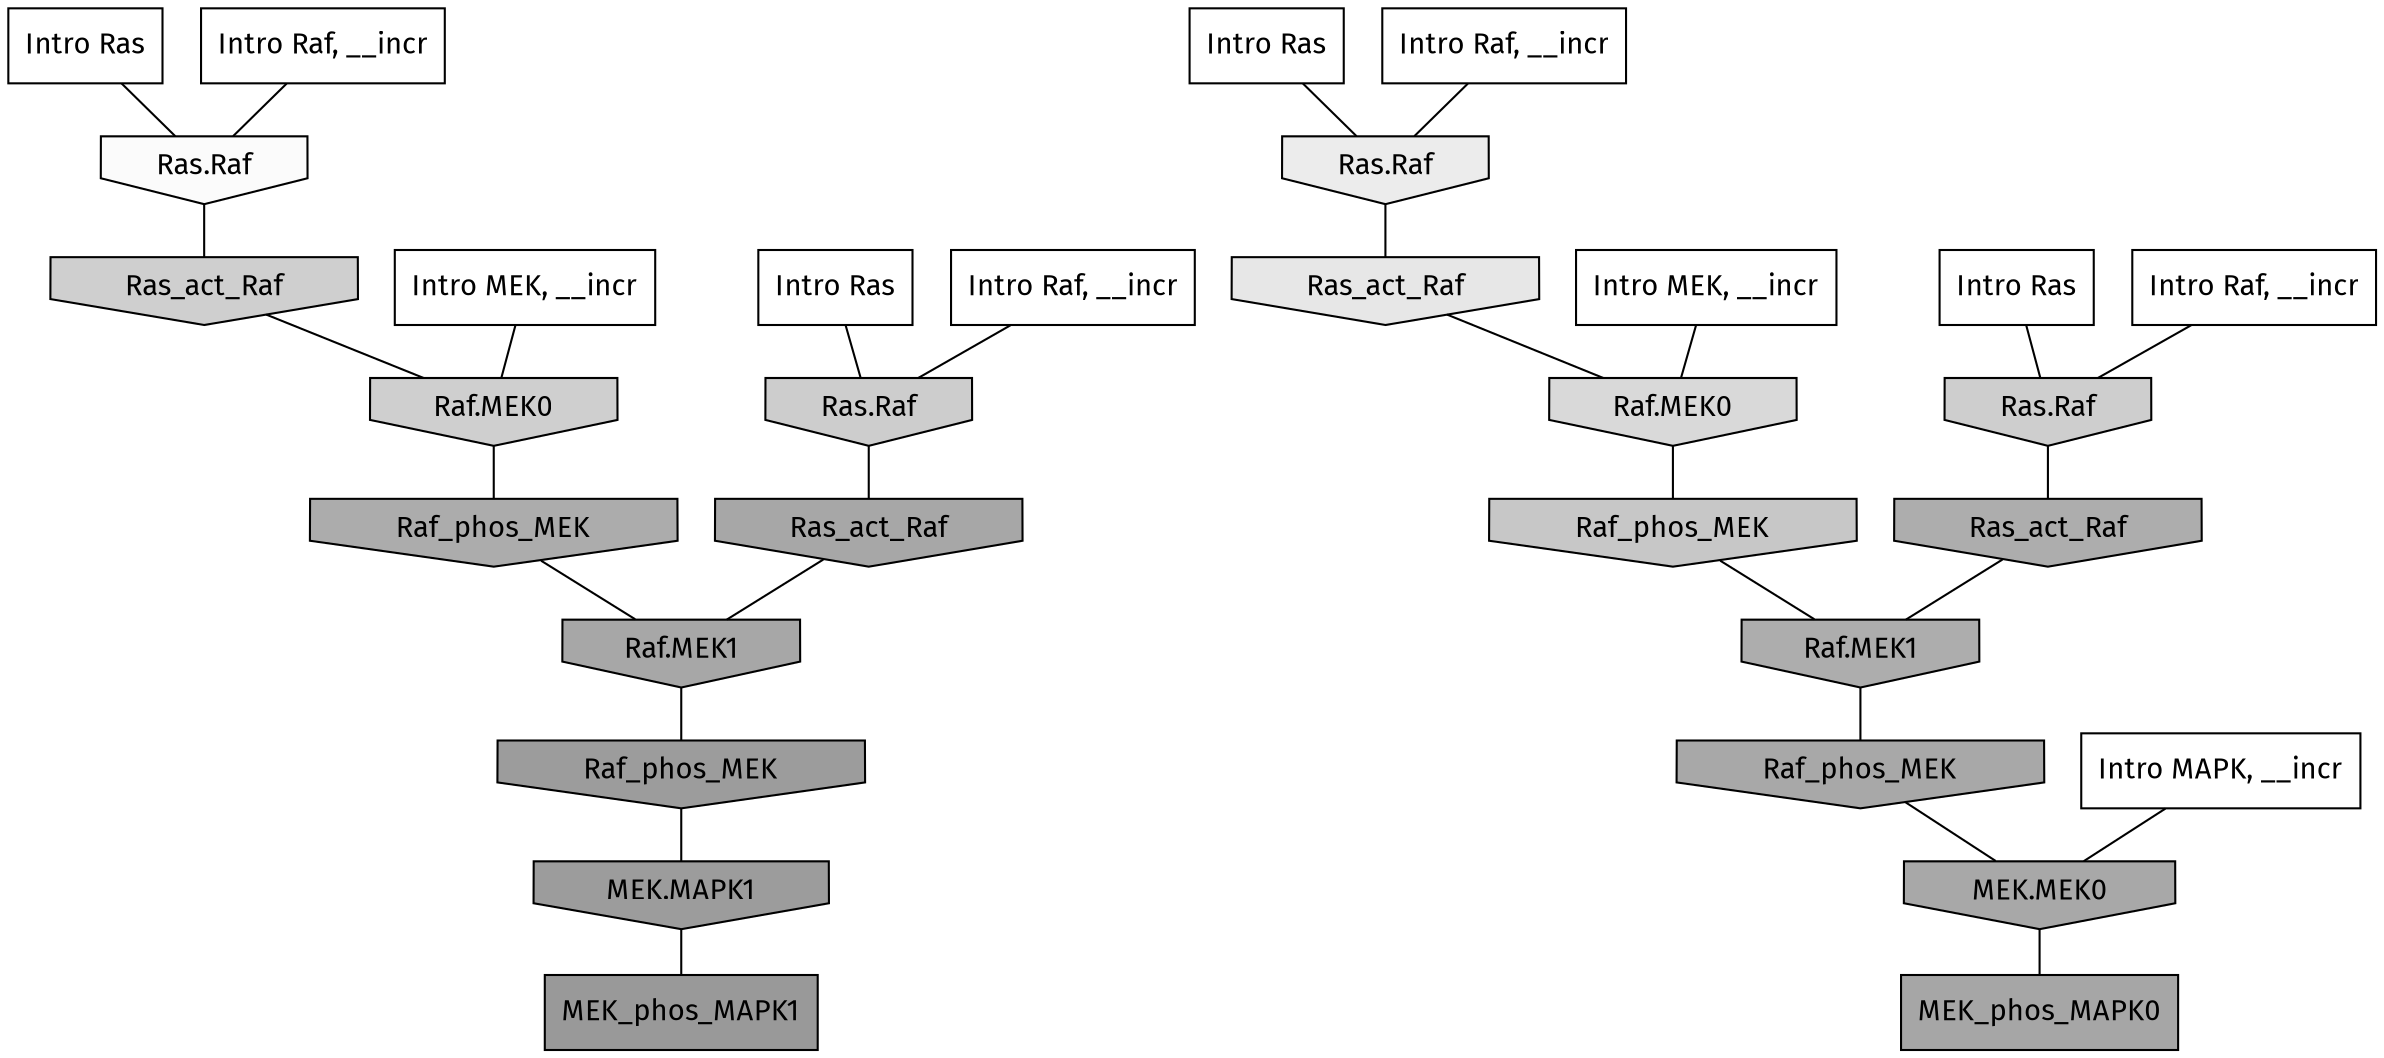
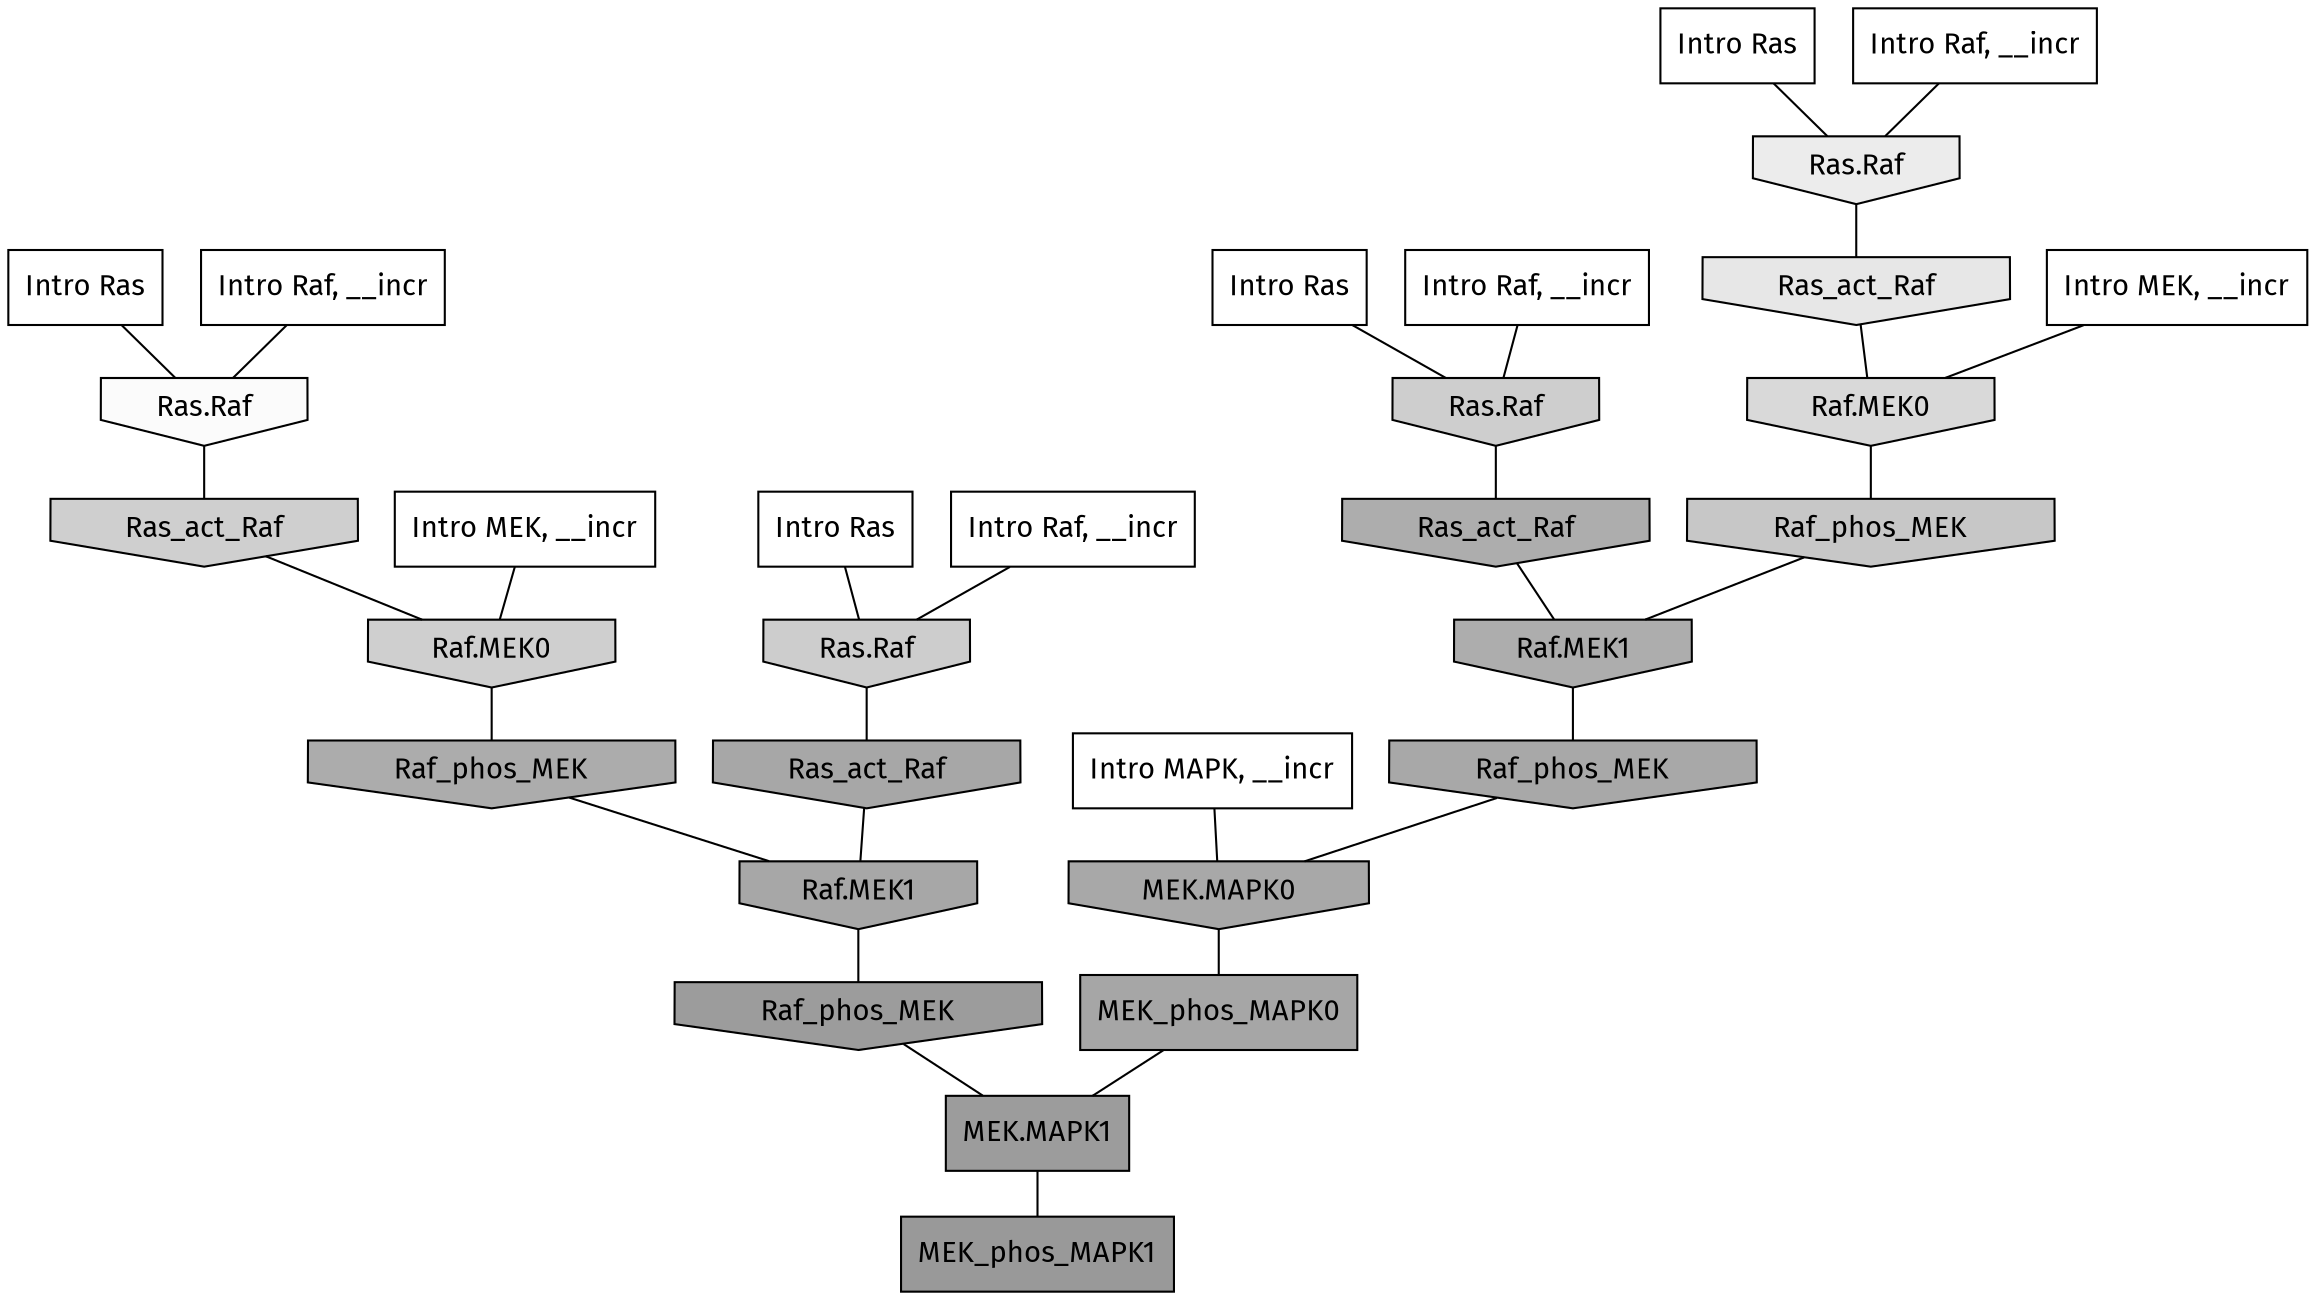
node "MEK.MAPK1": shape invhouse -> box
node "MEK.MEK0": label "MEK.MEK0" -> "MEK.MAPK0"
edge "MEK_phos_MAPK0" -- "MEK.MAPK1": added
